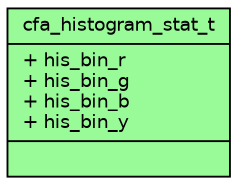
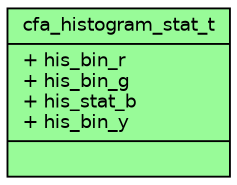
node "cfa_histogram_stat_t": text "+ his_bin_b" -> "+ his_stat_b"
